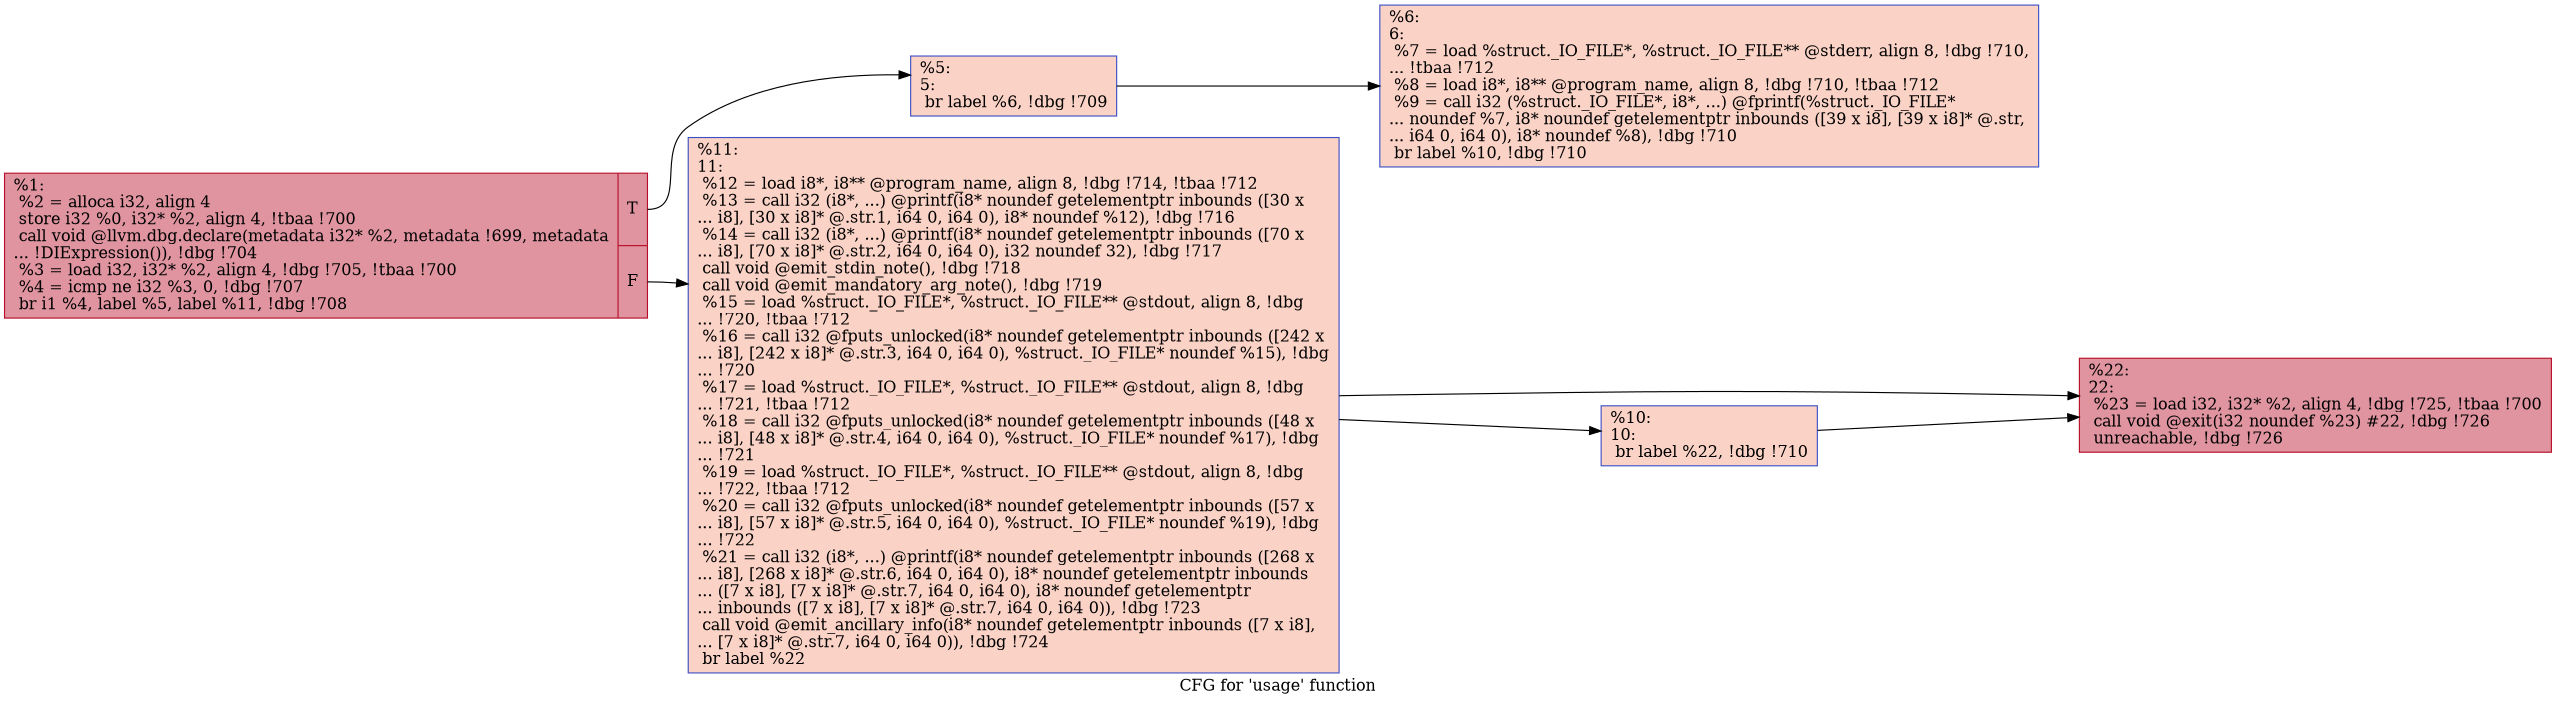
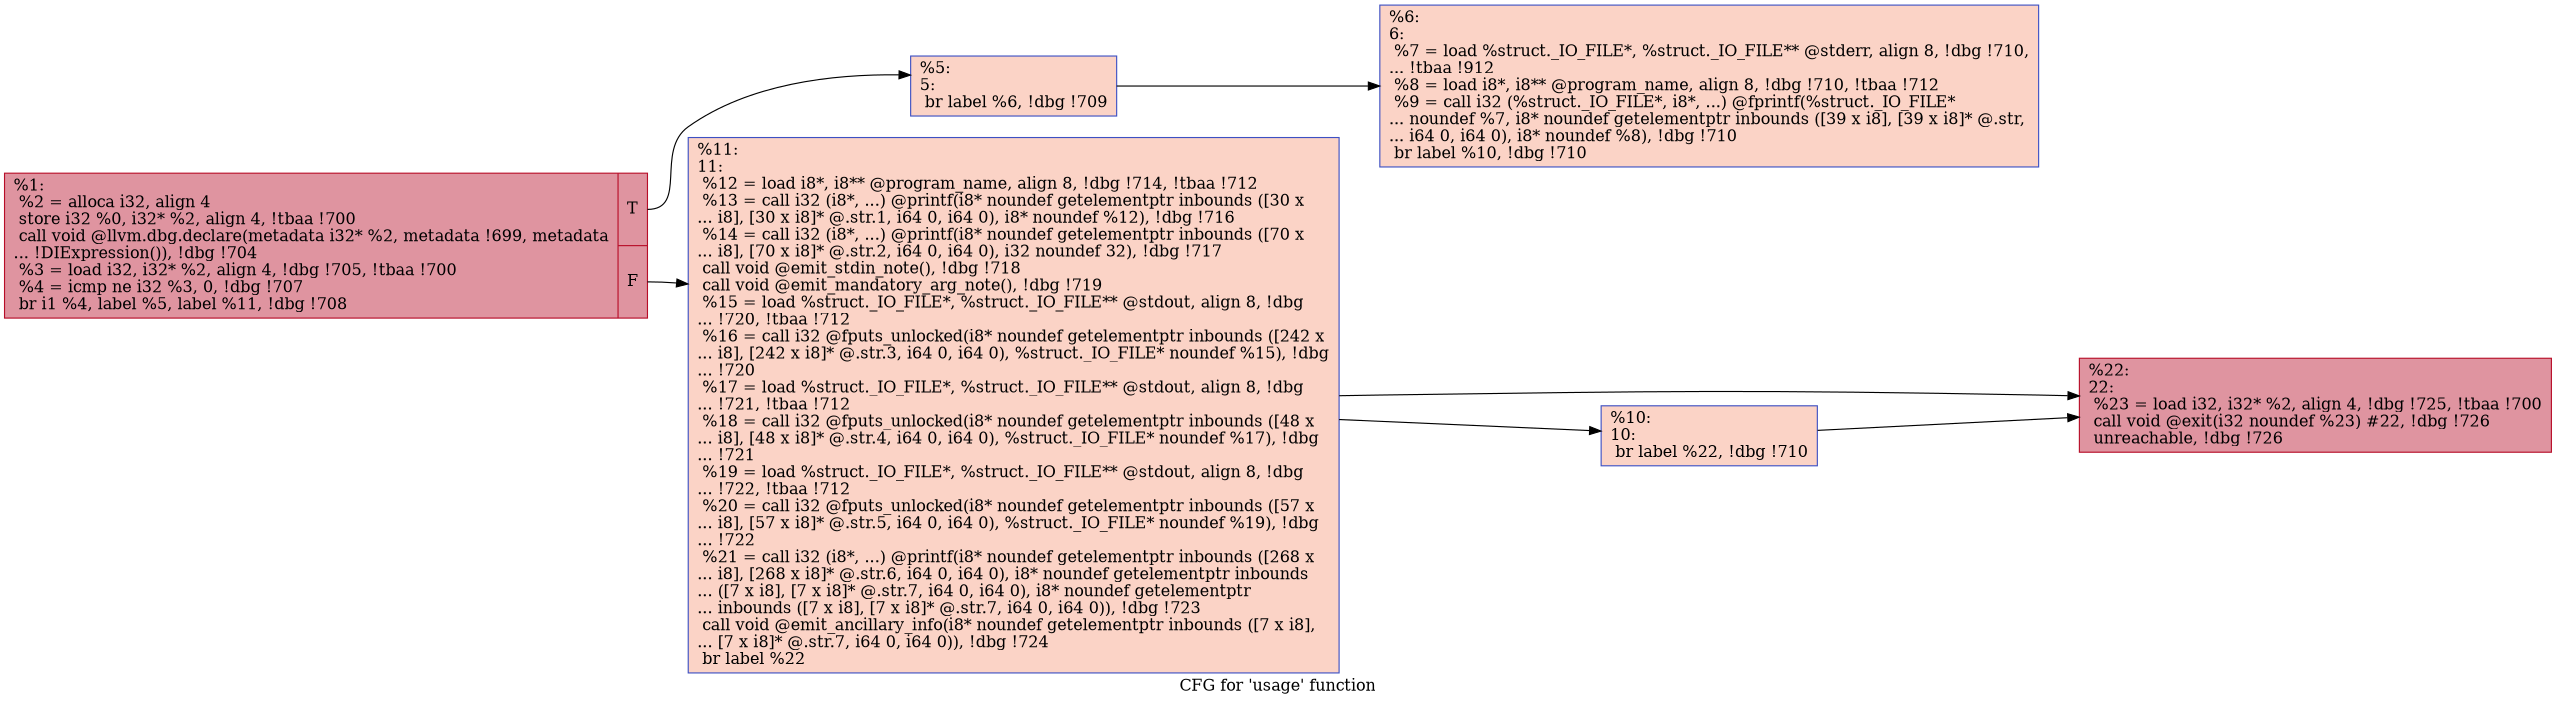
node "%6:": text "... !tbaa !712" -> "... !tbaa !912"
